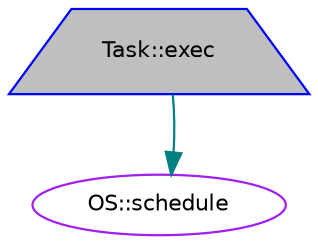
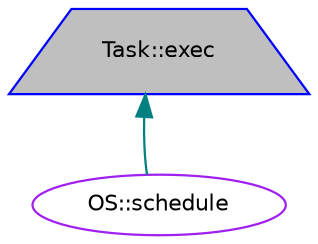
edge "Task::exec" -> "OS::schedule": reversed
